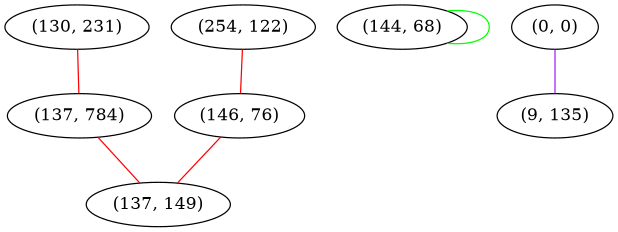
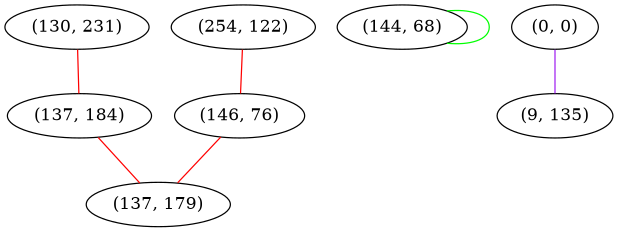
node "(137, 784)": label "(137, 784)" -> "(137, 184)"
node "(137, 149)": label "(137, 149)" -> "(137, 179)"
